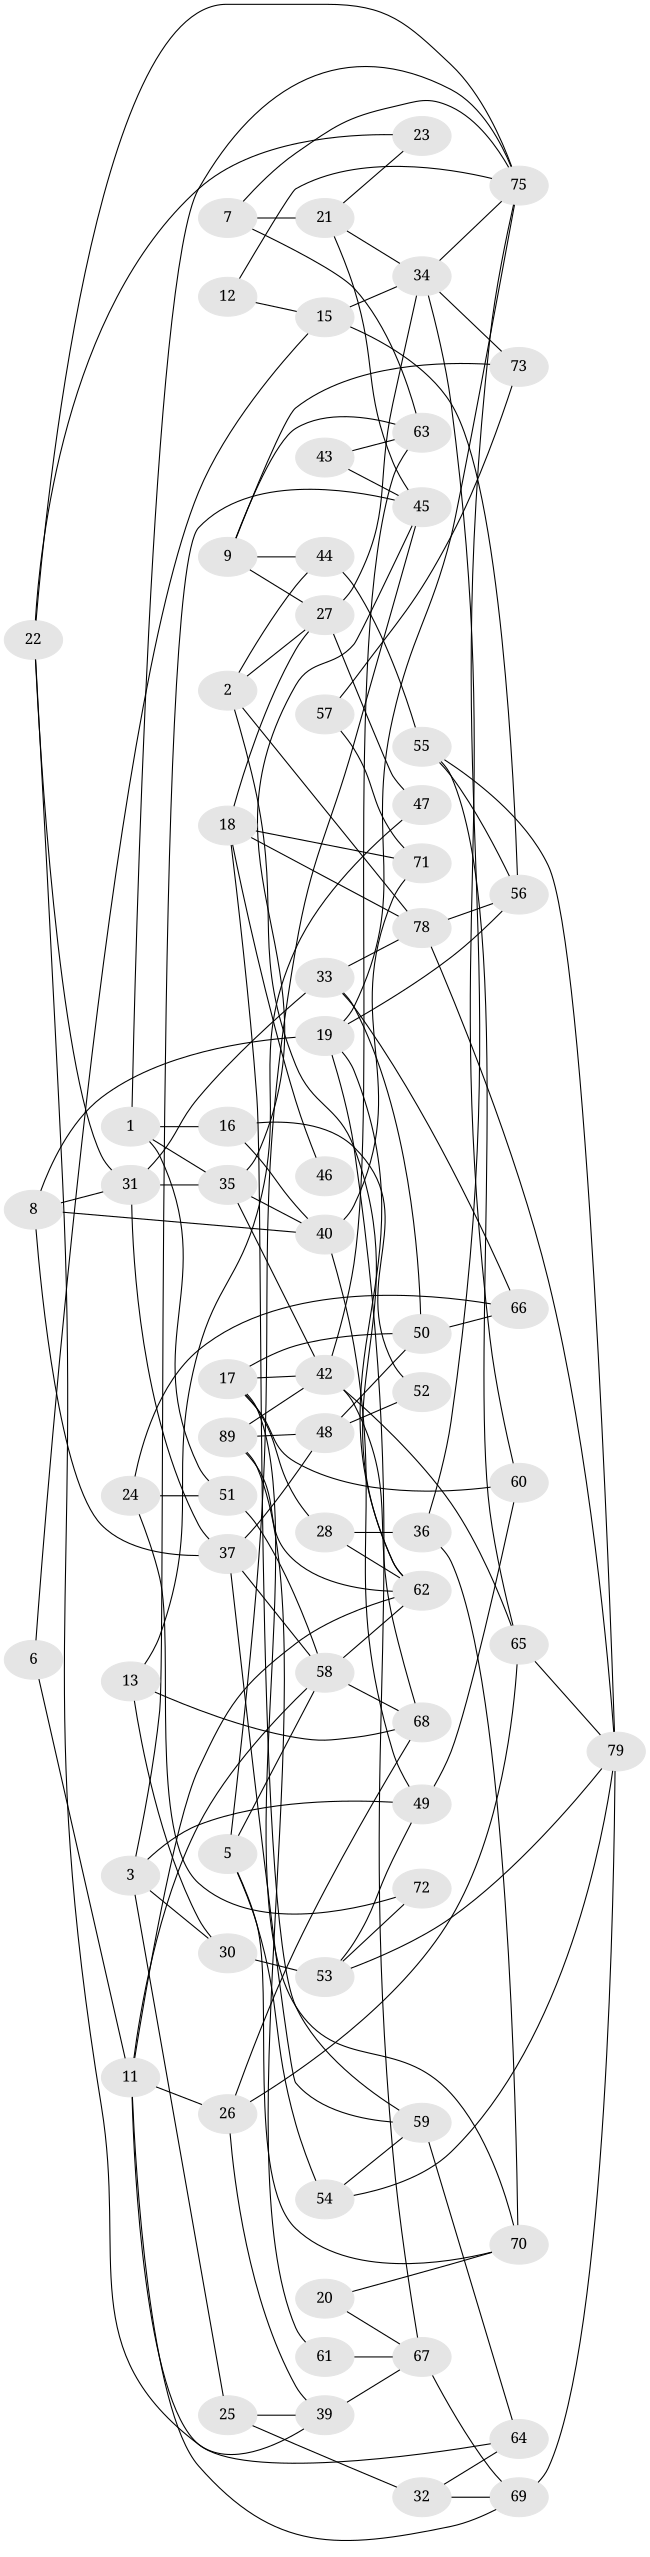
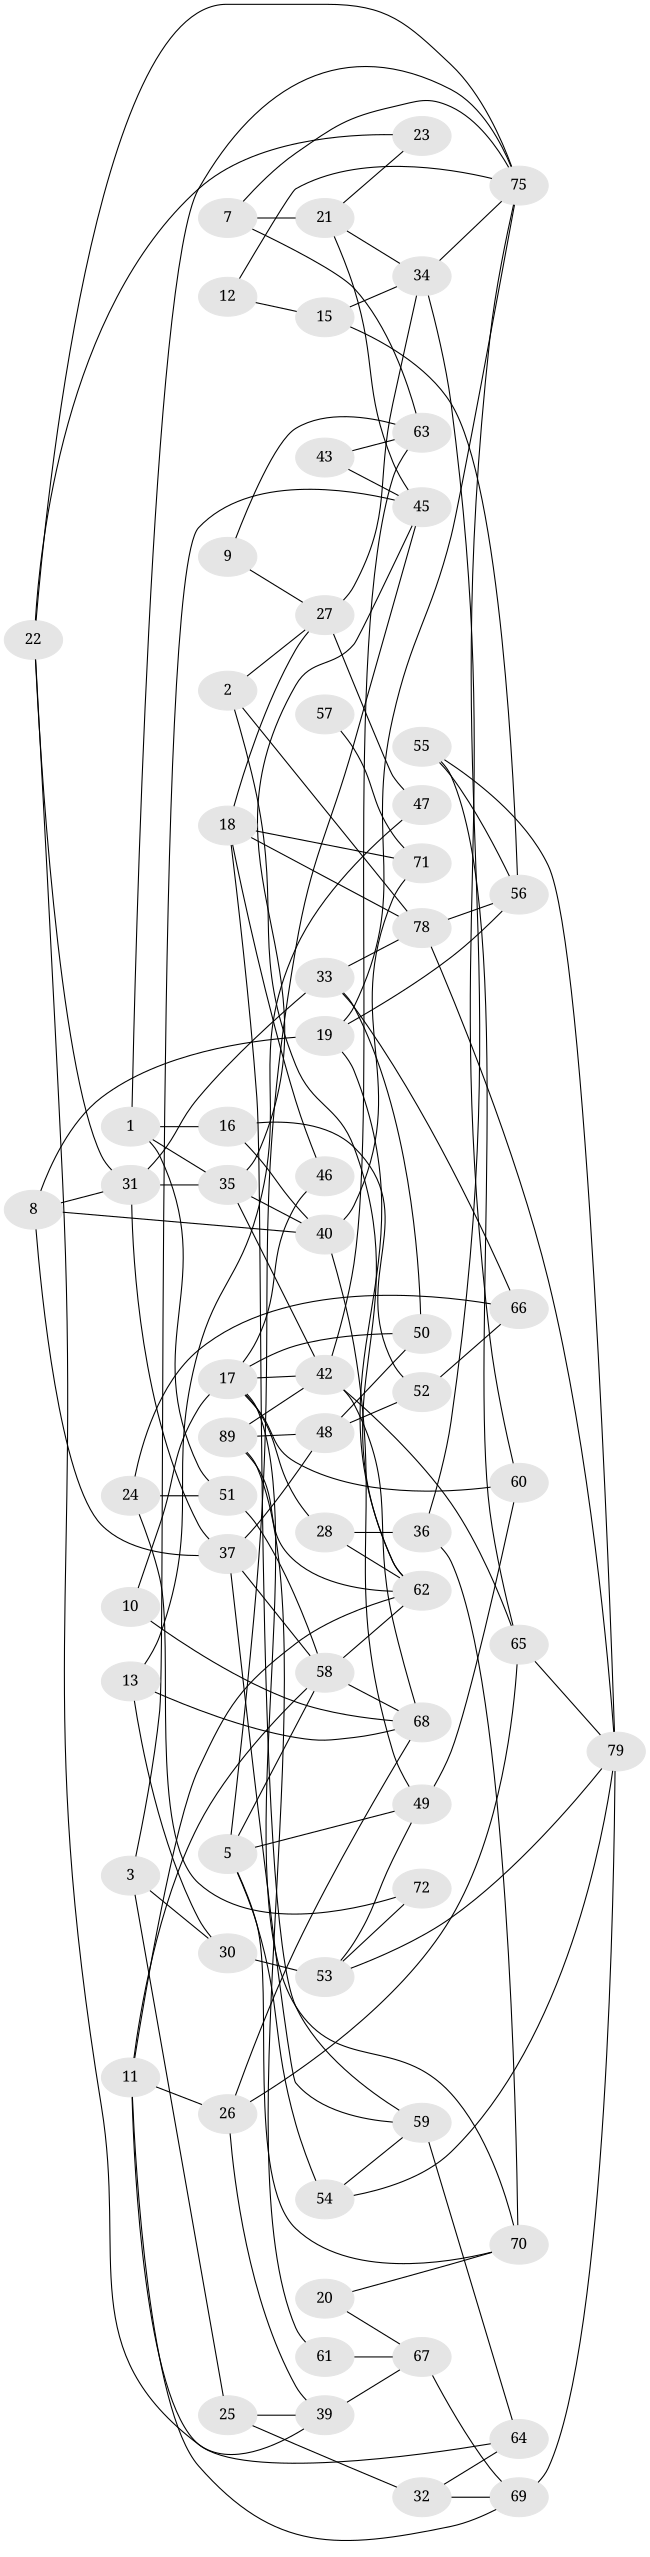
node "73": removed
node "44": removed
edge "46" -- "17": added
edge "66" -- "50": now "66" -- "52"
node "10": added
node "6": removed
edge "19" -- "67": removed
edge "49" -- "3": now "49" -- "5"
